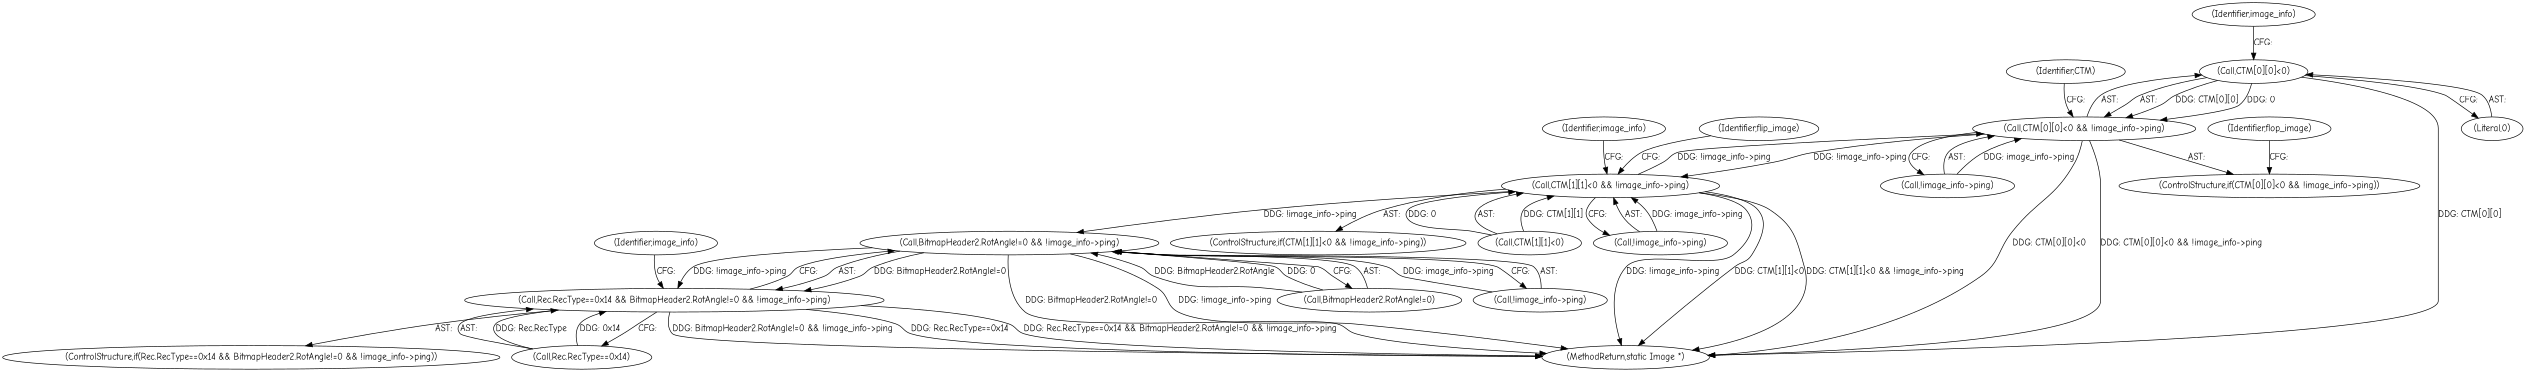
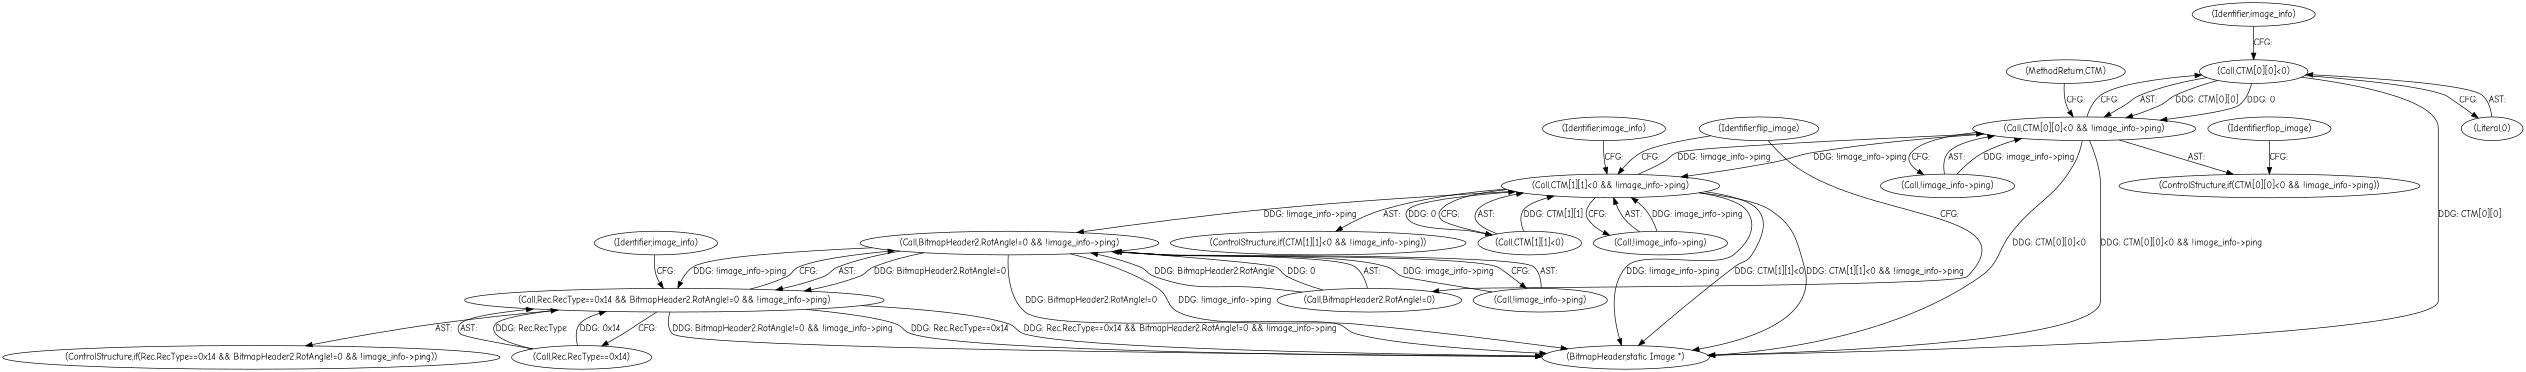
node "(Identifier,CTM)": label "(Identifier,CTM)" -> "(MethodReturn,CTM)"
edge "(Call,CTM[0][0]<0 && !image_info->ping)" -> "(Call,CTM[0][0]<0)": label "AST: " -> "CFG: "
edge "(Call,CTM[1][1]<0 && !image_info->ping)" -> "(Call,CTM[1][1]<0)": added, label "CFG:"
edge "(Call,BitmapHeader2.RotAngle!=0 && !image_info->ping)" -> "(Call,BitmapHeader2.RotAngle!=0)": now "(Identifier,flip_image)" -> "(Call,BitmapHeader2.RotAngle!=0)"
node "(MethodReturn,static Image *)": label "(MethodReturn,static Image *)" -> "(BitmapHeader,static Image *)"
